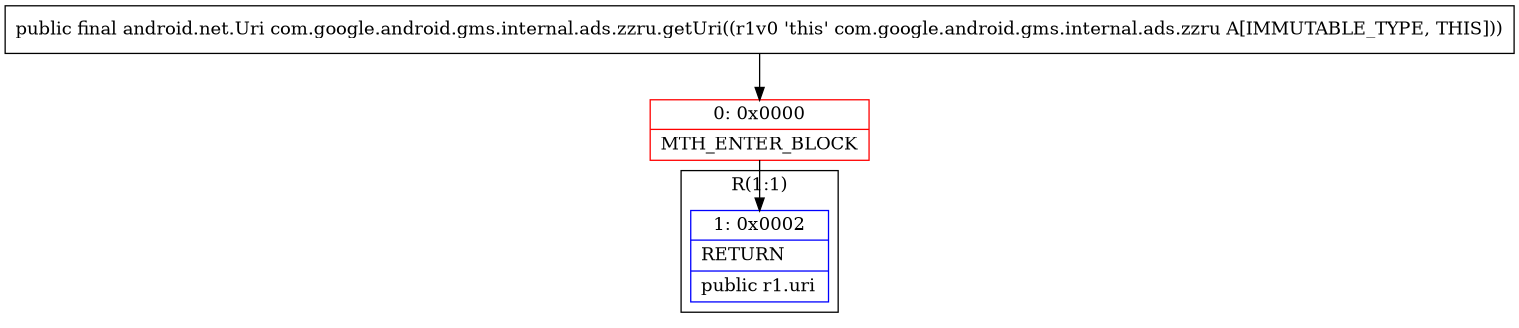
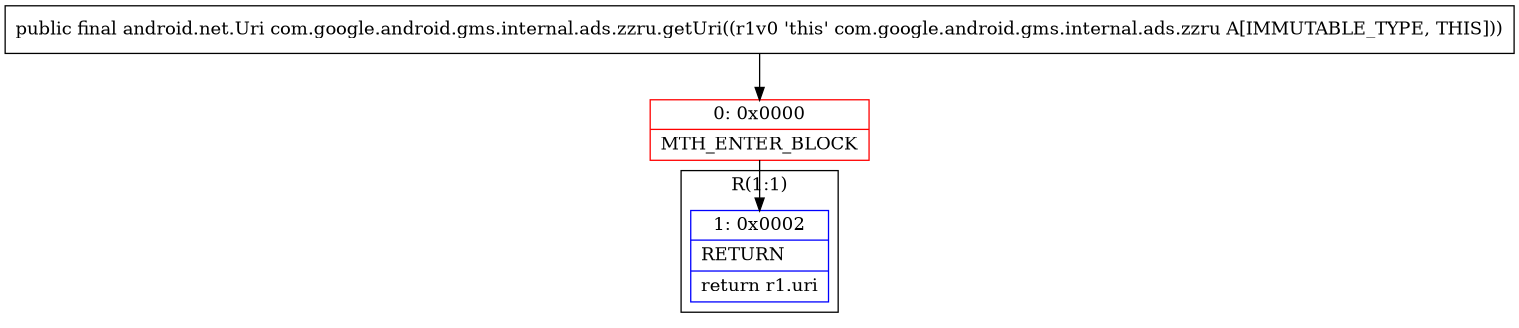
node "1: 0x0002": text "public r1.uri" -> "return r1.uri"
